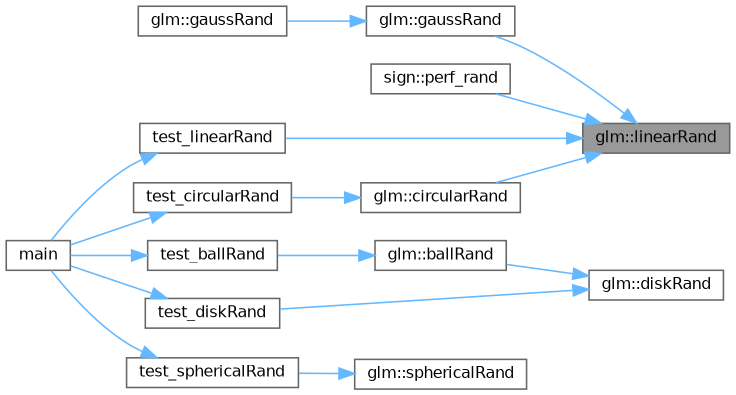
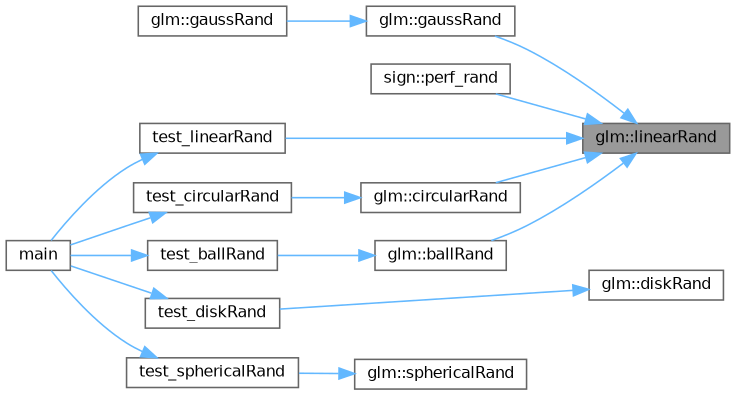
edge "glm::ballRand" -> "glm::diskRand": now "glm::ballRand" -> "glm::linearRand"
